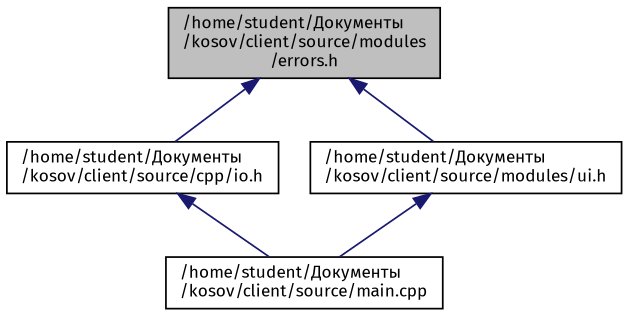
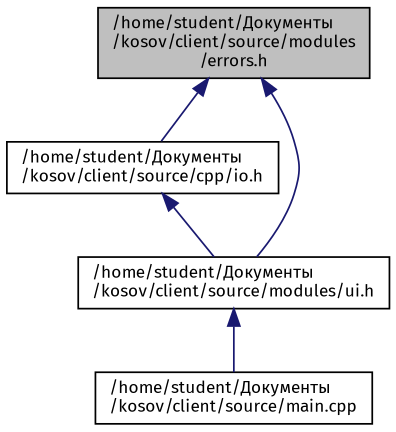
edge "/home/student/Документы /kosov/client/source/main.cpp" -> "/home/student/Документы /kosov/client/source/cpp/io.h": now "/home/student/Документы /kosov/client/source/modules/ui.h" -> "/home/student/Документы /kosov/client/source/cpp/io.h"
